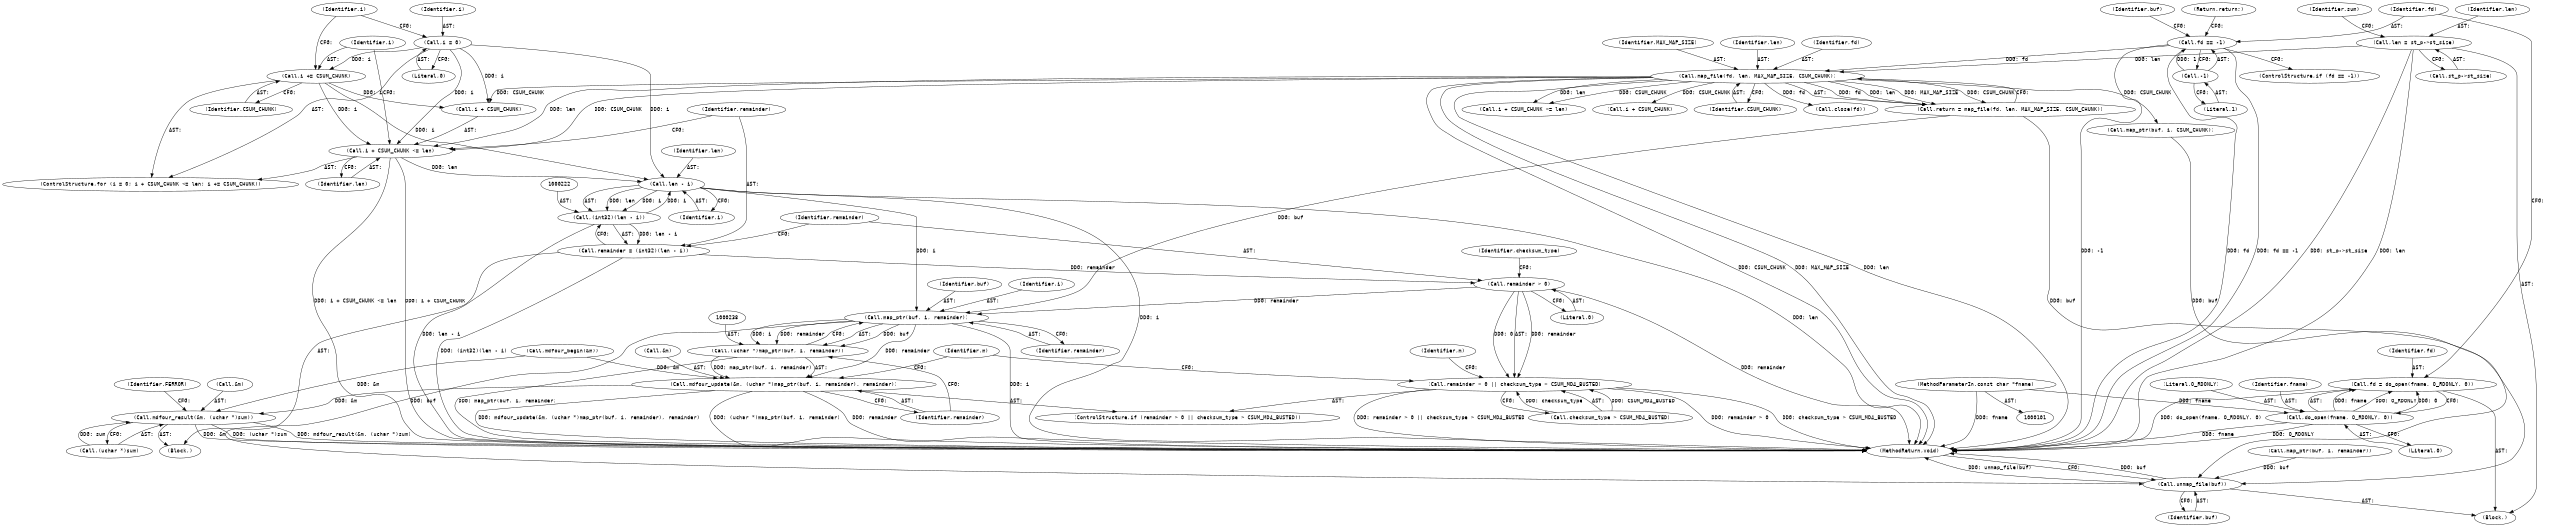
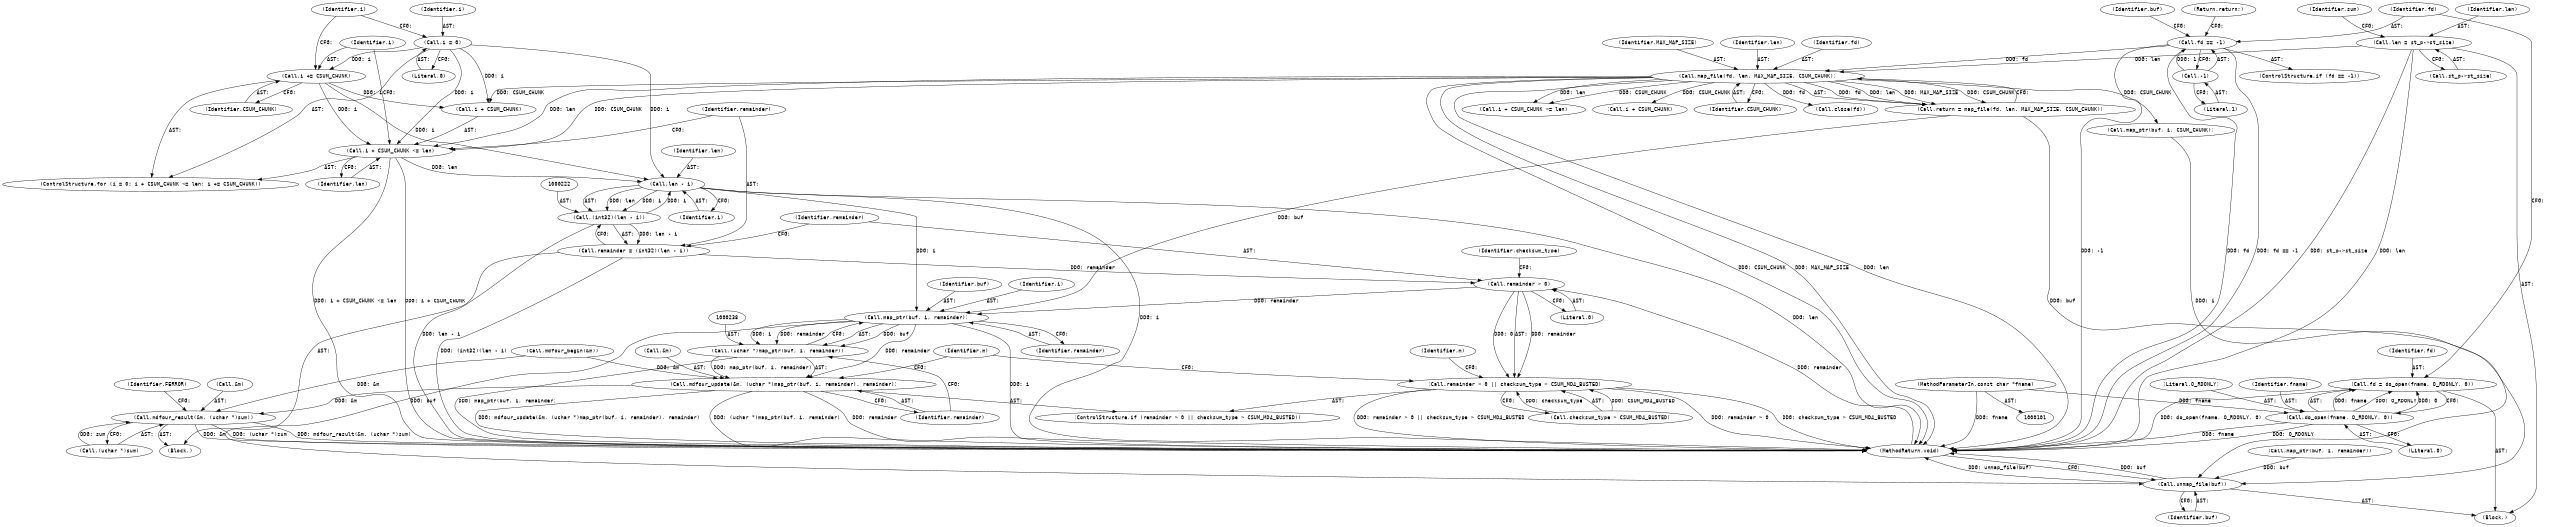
edge "(Call,fd == -1)" -> "(ControlStructure,if (fd == -1))": label "CFG: " -> "AST: "
edge "(Call,map_ptr(buf, i, CSUM_CHUNK))" -> "(Call,unmap_file(buf))": label "DDG: buf" -> "DDG: i"
edge "(Call,remainder > 0)" -> "(MethodReturn,void)": reversed
